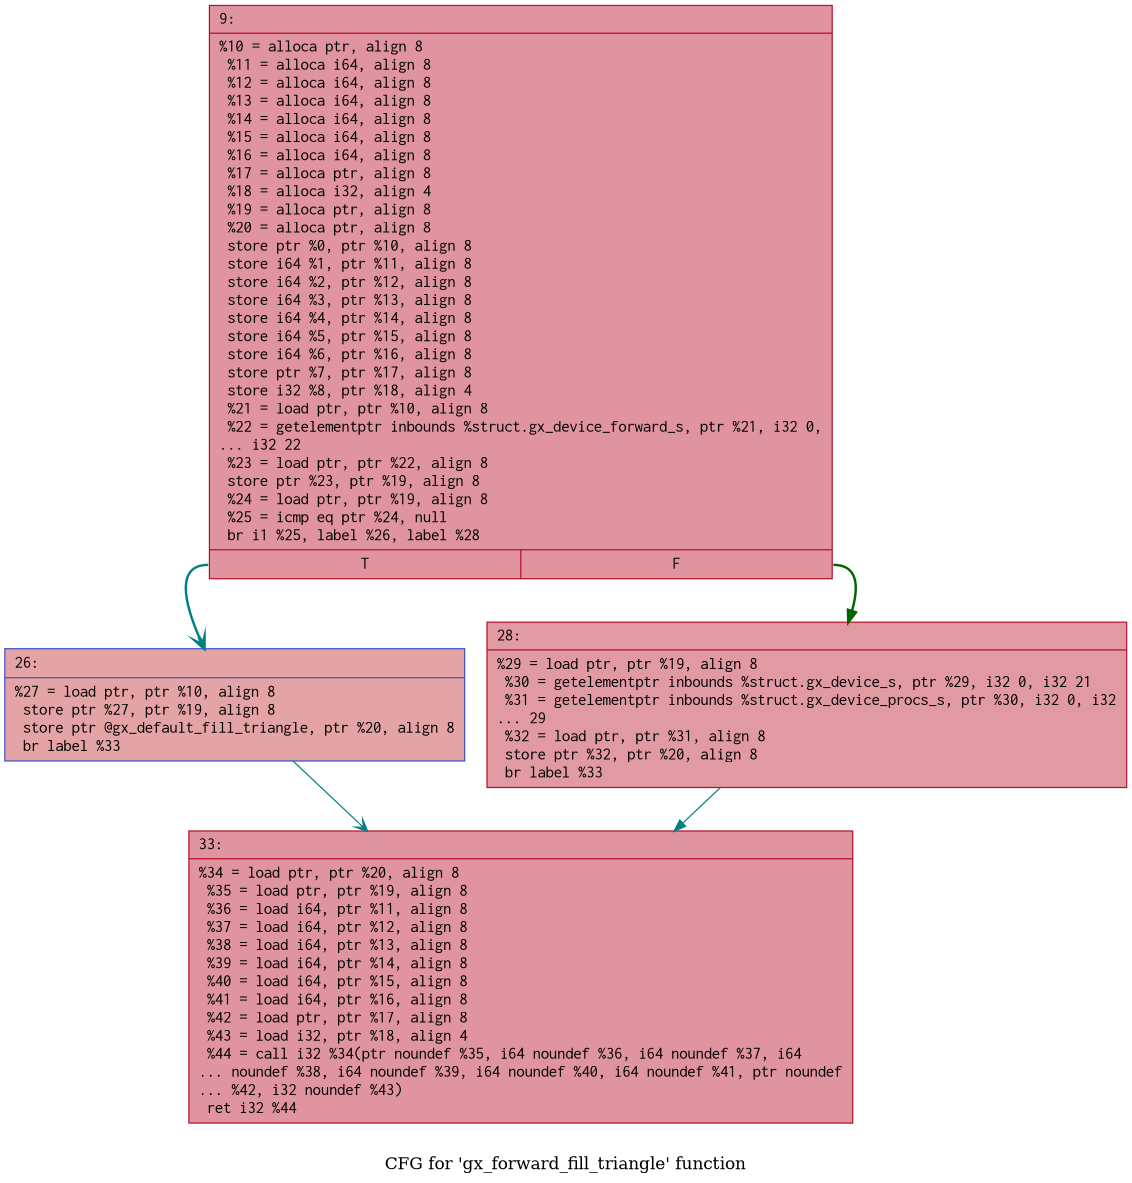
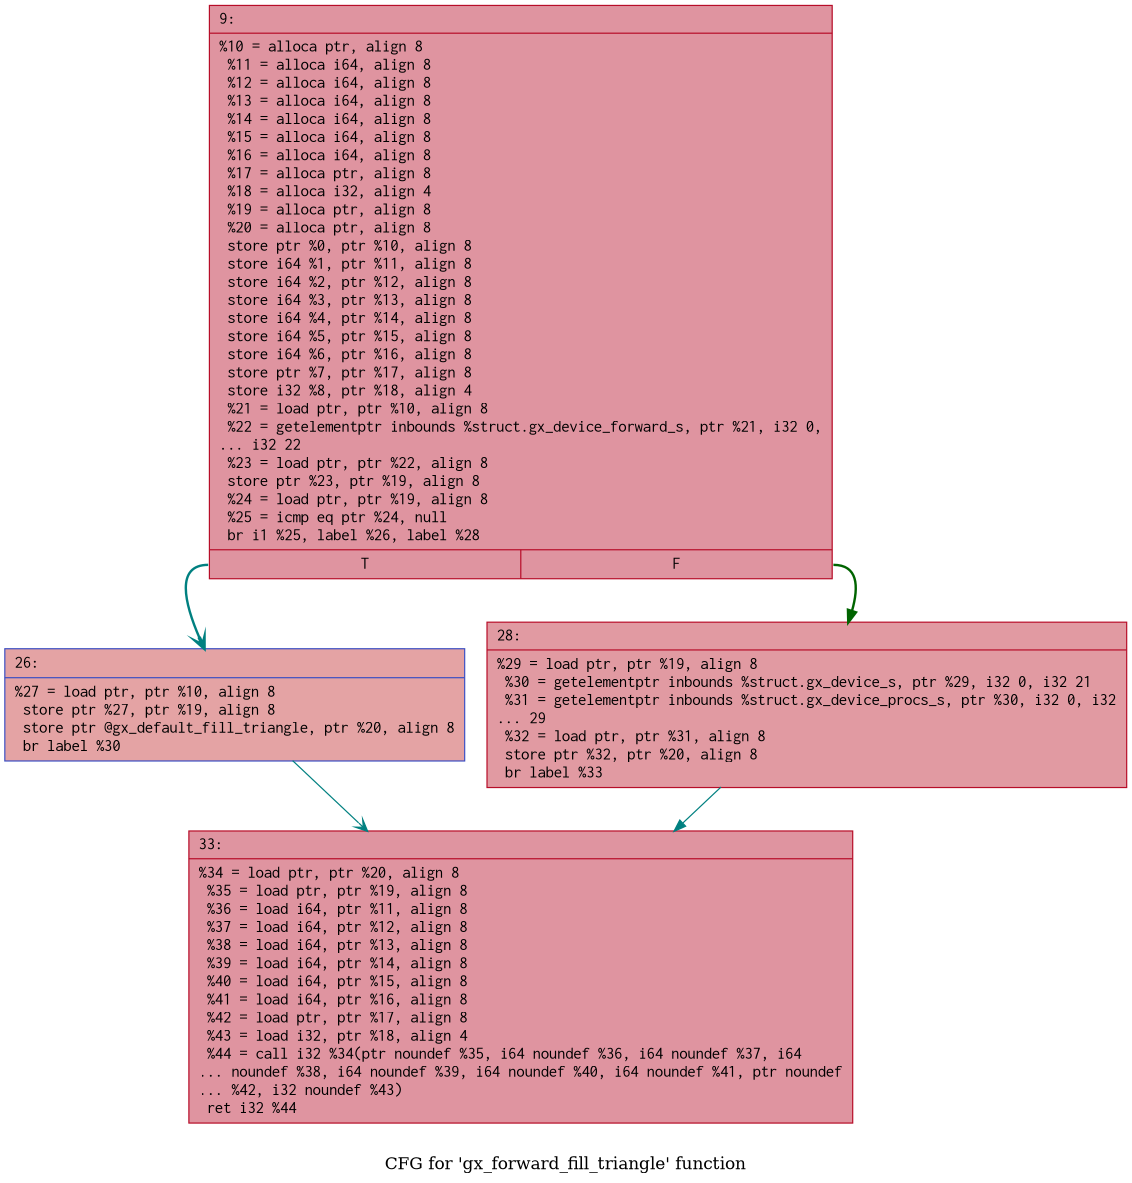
node "26:": text "br label %33" -> "br label %30"
